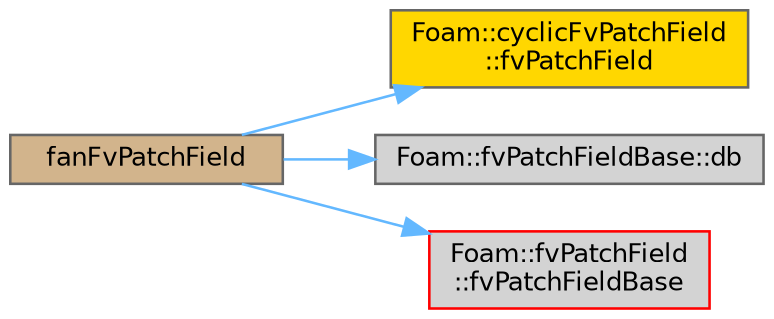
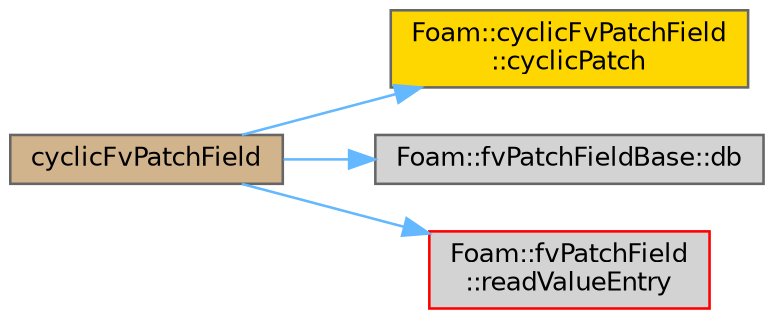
node "Foam::cyclicFvPatchField ::fvPatchField": label "Foam::cyclicFvPatchField ::fvPatchField" -> "Foam::cyclicFvPatchField ::cyclicPatch"
node "fanFvPatchField": label "fanFvPatchField" -> "cyclicFvPatchField"
node "Foam::fvPatchField ::fvPatchFieldBase": label "Foam::fvPatchField ::fvPatchFieldBase" -> "Foam::fvPatchField ::readValueEntry"
